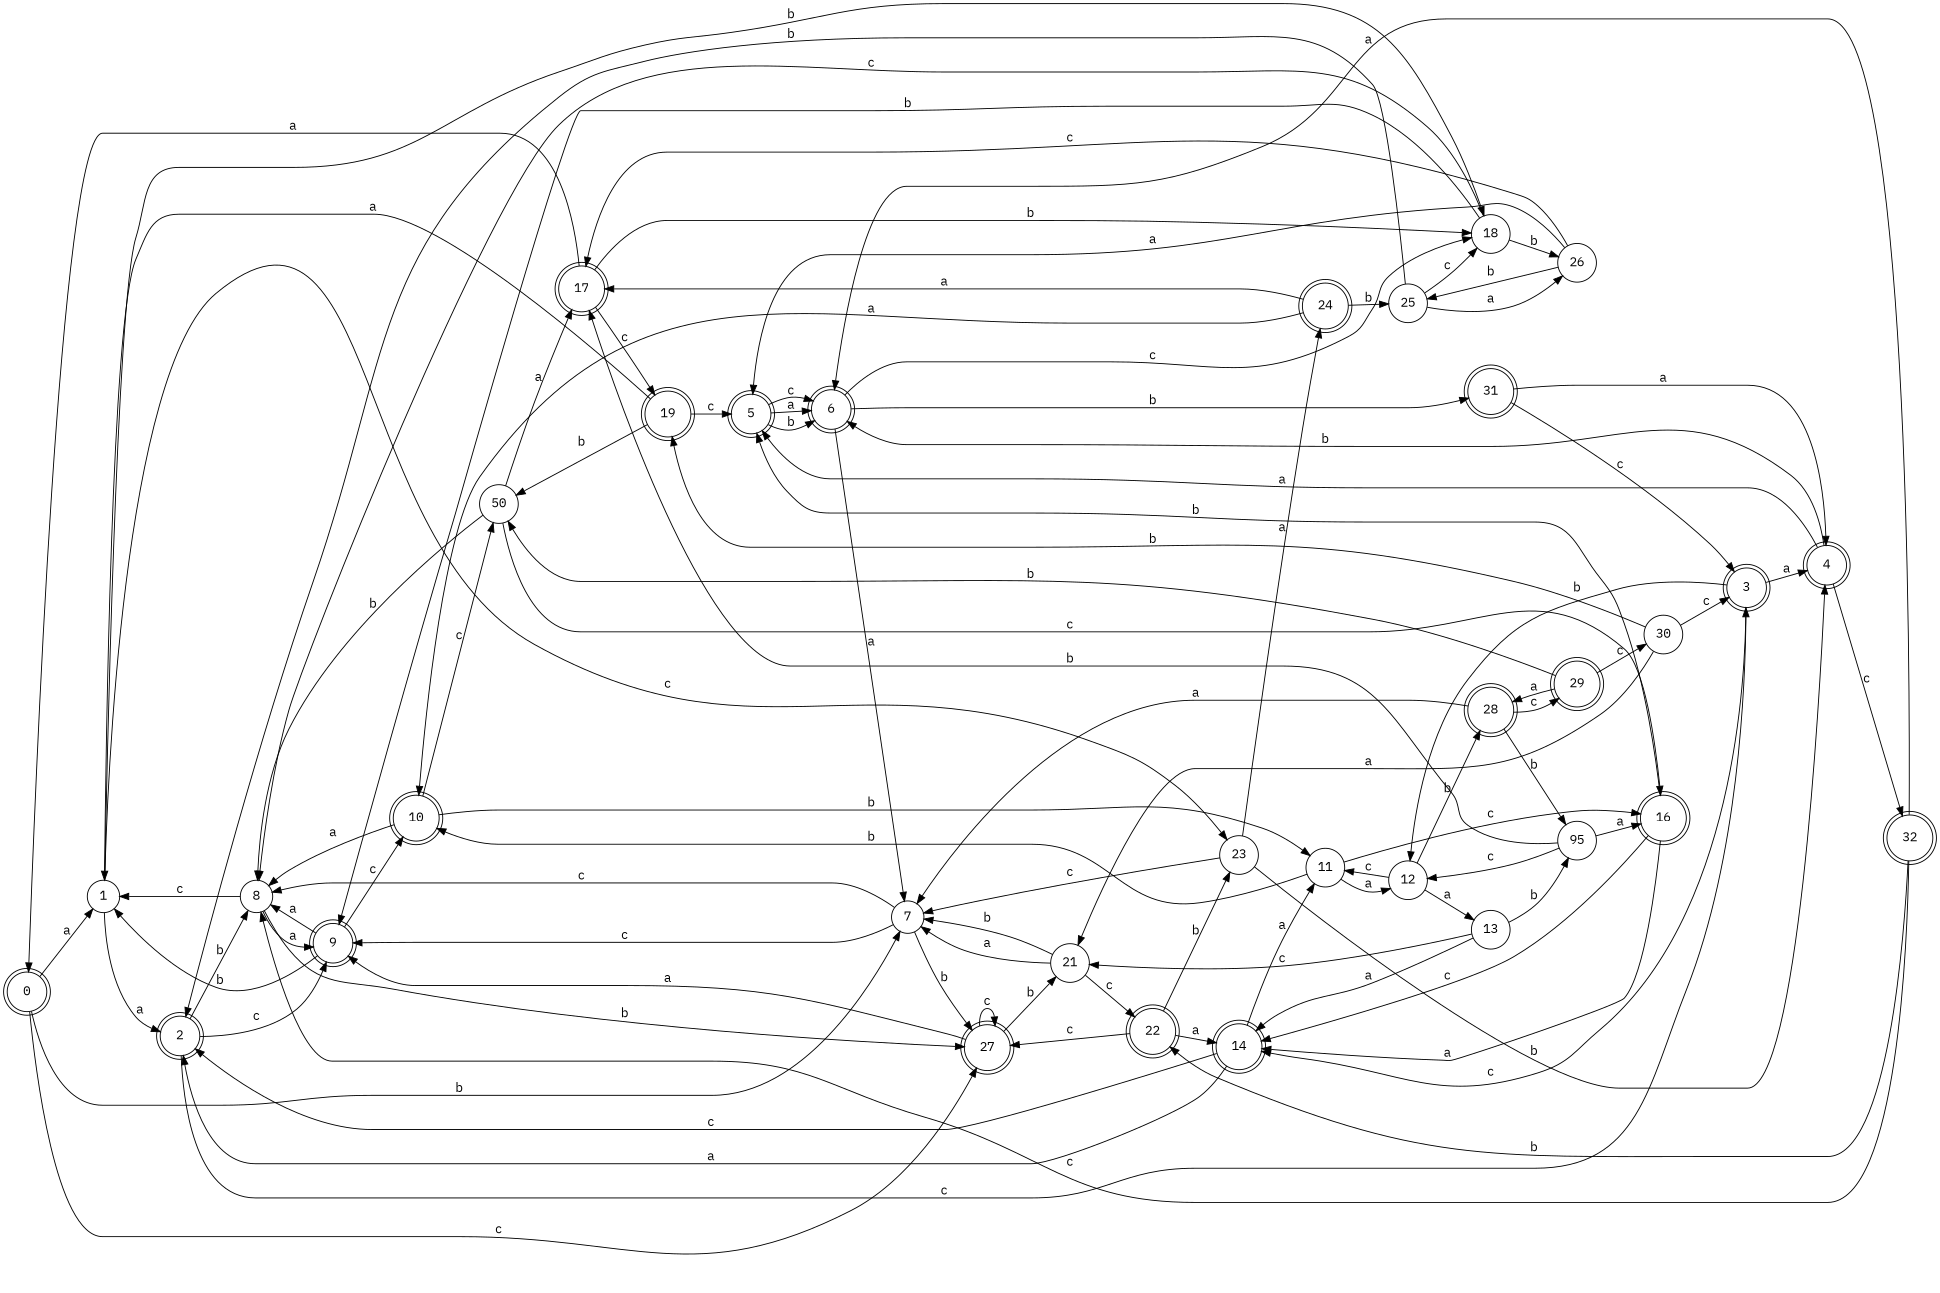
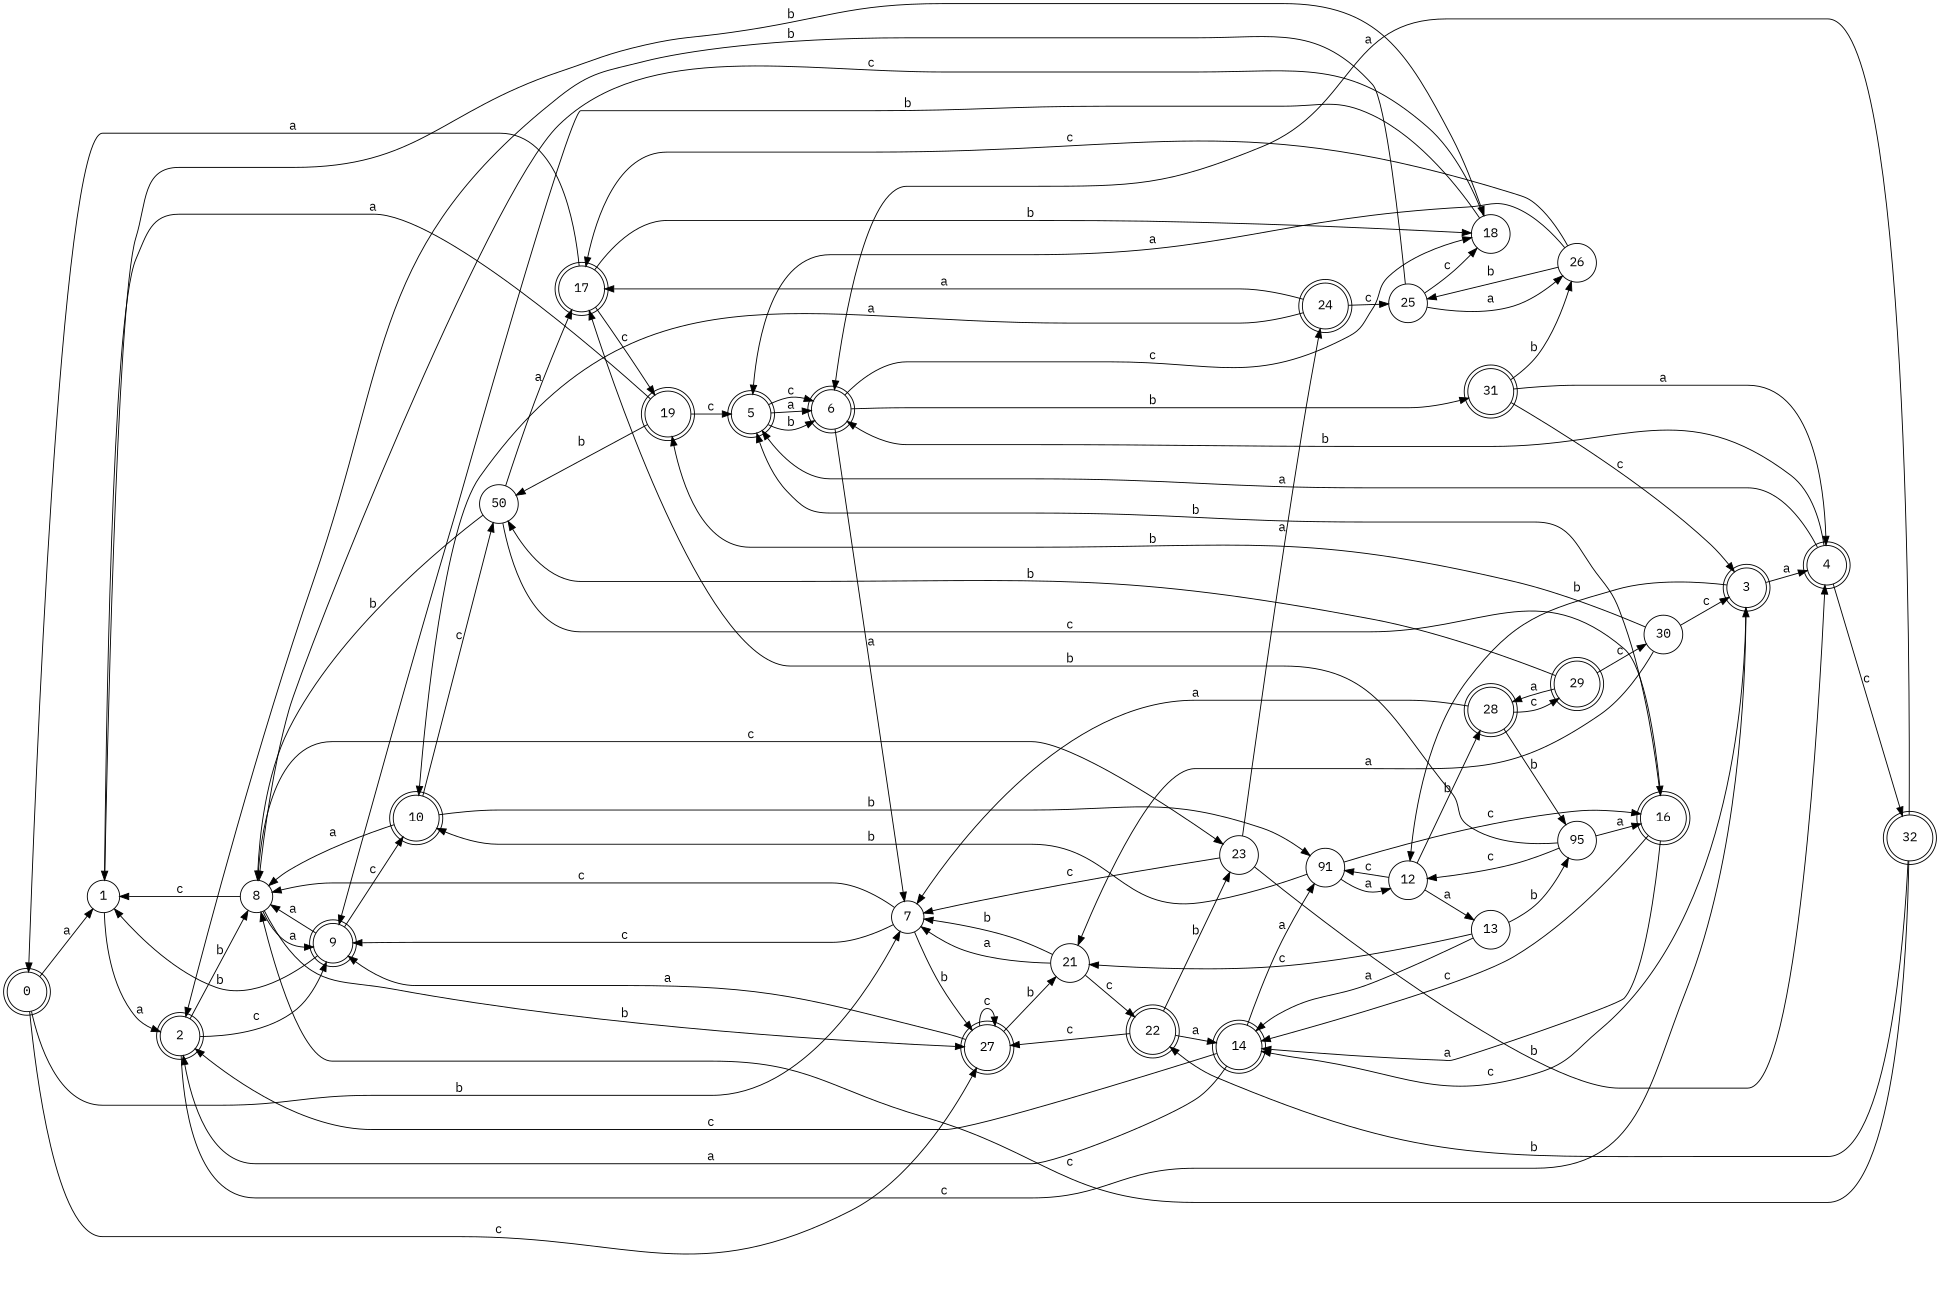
edge "18" -> "26": now "31" -> "26"
edge "24" -> "25": label "b" -> "c"
edge "1" -> "23": now "8" -> "23"
node "11": label "11" -> "91"
